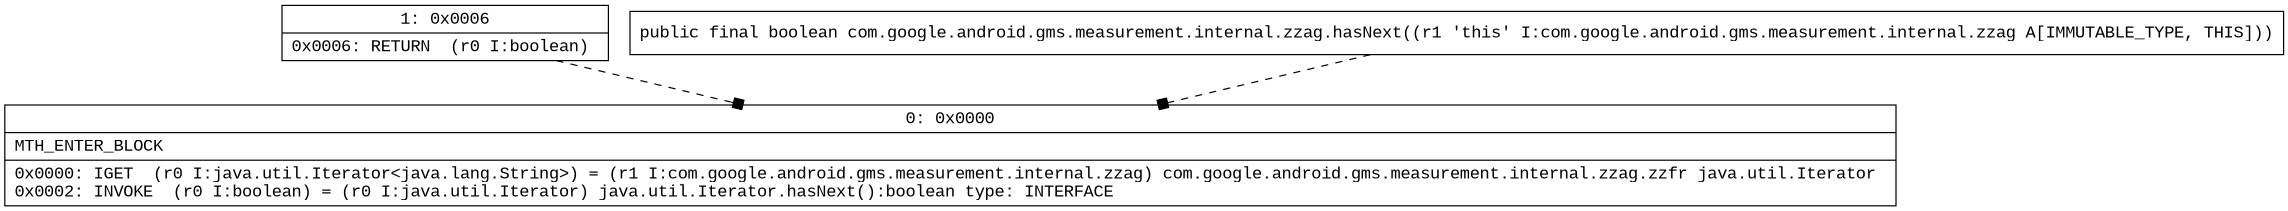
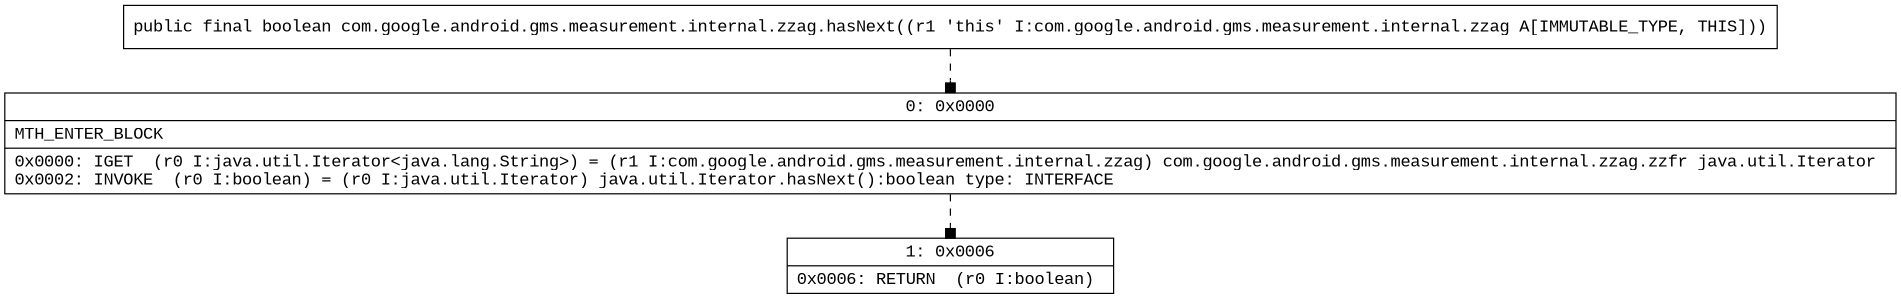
edge "1: 0x0006" -> "0: 0x0000": reversed
